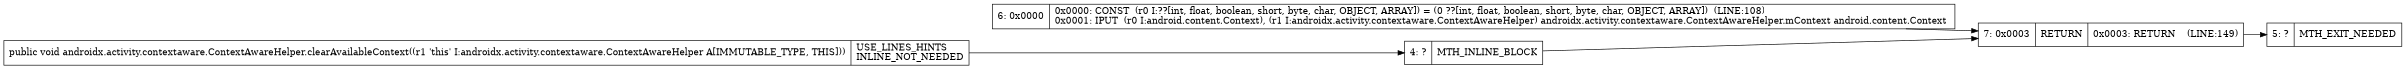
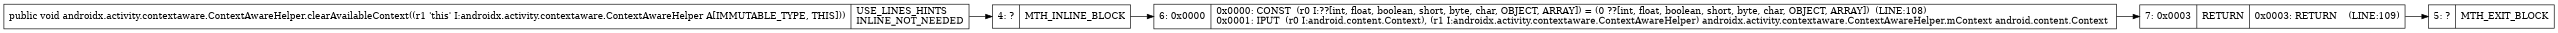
node "7: 0x0003": text "0x0003: RETURN    (LINE:149)" -> "0x0003: RETURN    (LINE:109)"
node "5: ?": text "MTH_EXIT_NEEDED" -> "MTH_EXIT_BLOCK"
edge "4: ?" -> "7: 0x0003": now "4: ?" -> "6: 0x0000"
